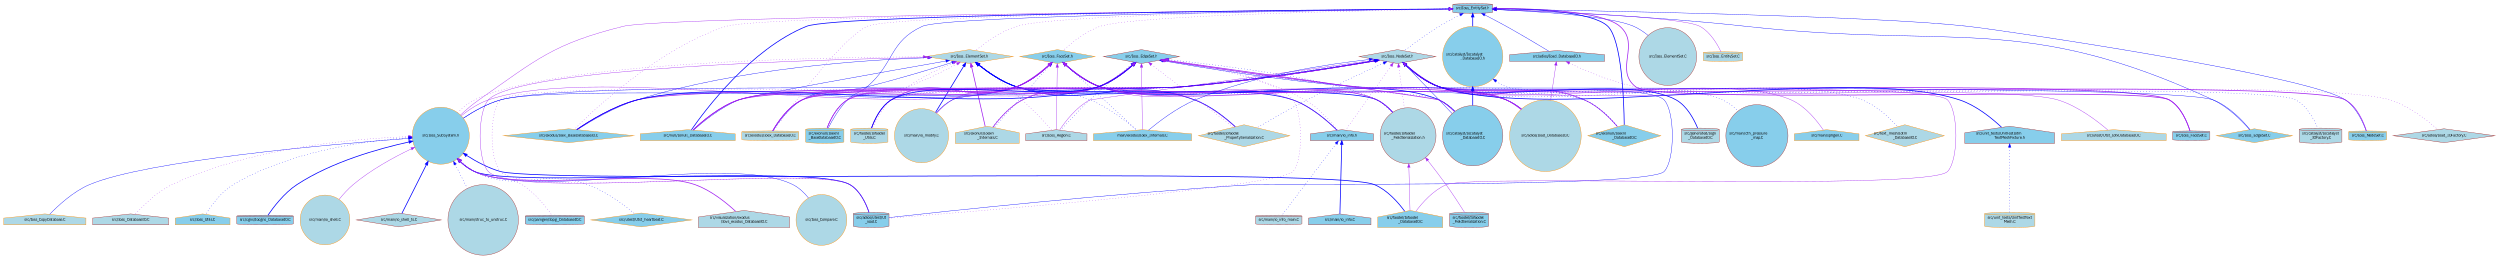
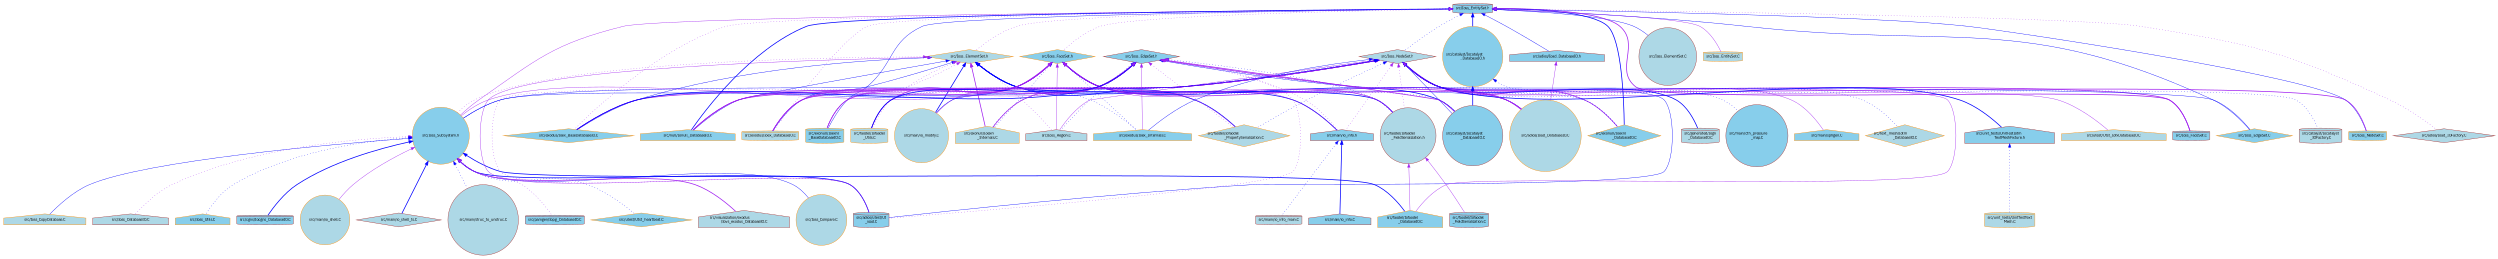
edge "src/adios/Ioad_IOFactory.C" -> "src/adios/Ioad_DatabaseIO.h": now "src/adios/Ioad_IOFactory.C" -> "src/Ioss_EntitySet.h"
node "main/exodus/Ioex_Internals.C": label "main/exodus/Ioex_Internals.C" -> "src/exodus/Ioex_Internals.C"
